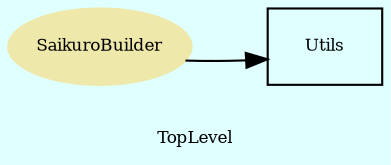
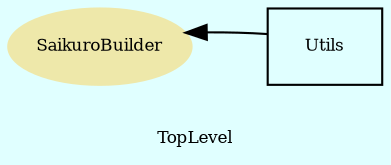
edge "SaikuroBuilder" -> "Utils": reversed
